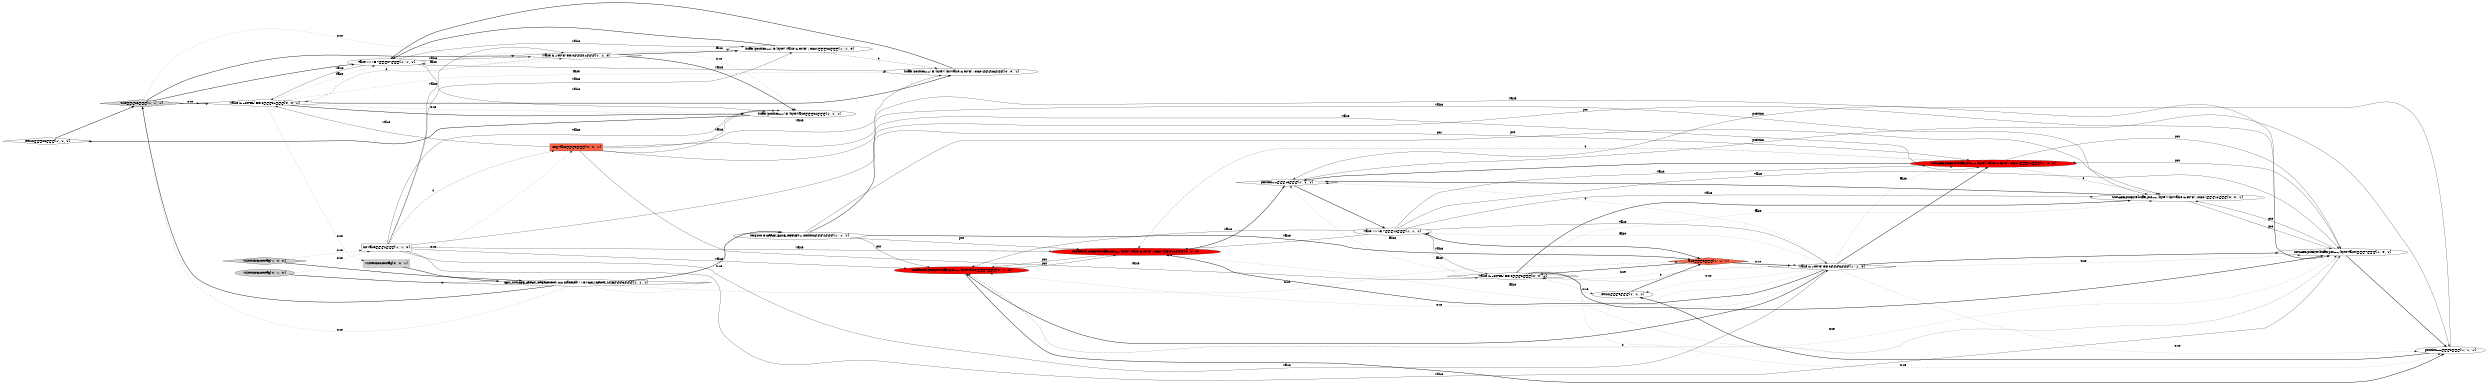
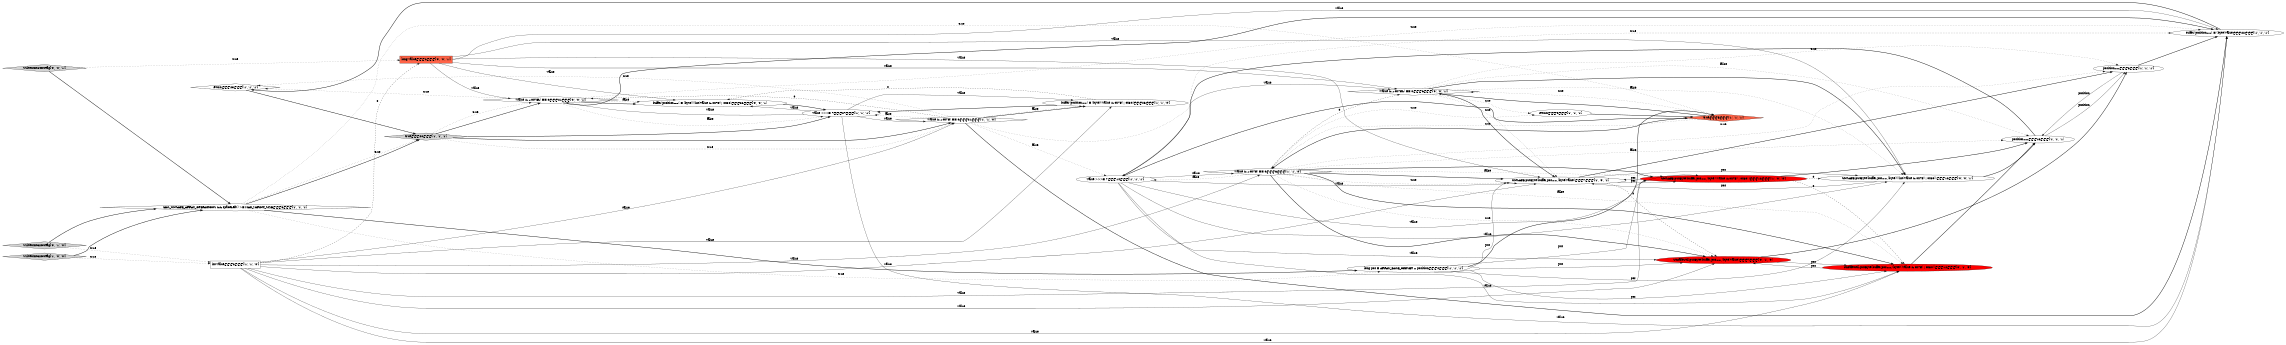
edge "(value & ~0x7F) == 0@@@21@@@['1', '1', '0']" -> "return@@@23@@@['1', '1', '1']": added, label "true"
node "position++@@@13@@@['1', '1', '1']": shape diamond -> ellipse
edge "(value & ~0x7FL) == 0@@@21@@@['0', '0', '1']" -> "writeUInt64NoTag['0', '0', '1']": now "(value & ~0x7FL) == 0@@@21@@@['0', '0', '1']" -> "return@@@23@@@['1', '1', '1']"
edge "(value & ~0x7F) == 0@@@6@@@['1', '1', '0']" -> "position++@@@13@@@['1', '1', '1']": label "0" -> "false"
edge "(value & ~0x7FL) == 0@@@6@@@['0', '0', '1']" -> "value >>>= 7@@@14@@@['1', '1', '1']": now "(value & ~0x7F) == 0@@@21@@@['1', '1', '0']" -> "value >>>= 7@@@14@@@['1', '1', '1']"
node "writeUInt64NoTag['0', '0', '1']": shape box -> diamond
node "writeUInt32NoTag['0', '1', '0']": shape ellipse -> diamond
edge "position++@@@8@@@['1', '1', '1']" -> "return@@@9@@@['1', '1', '1']": now "position++@@@8@@@['1', '1', '1']" -> "buffer(position++( = (byte)value@@@22@@@['1', '1', '1']"
